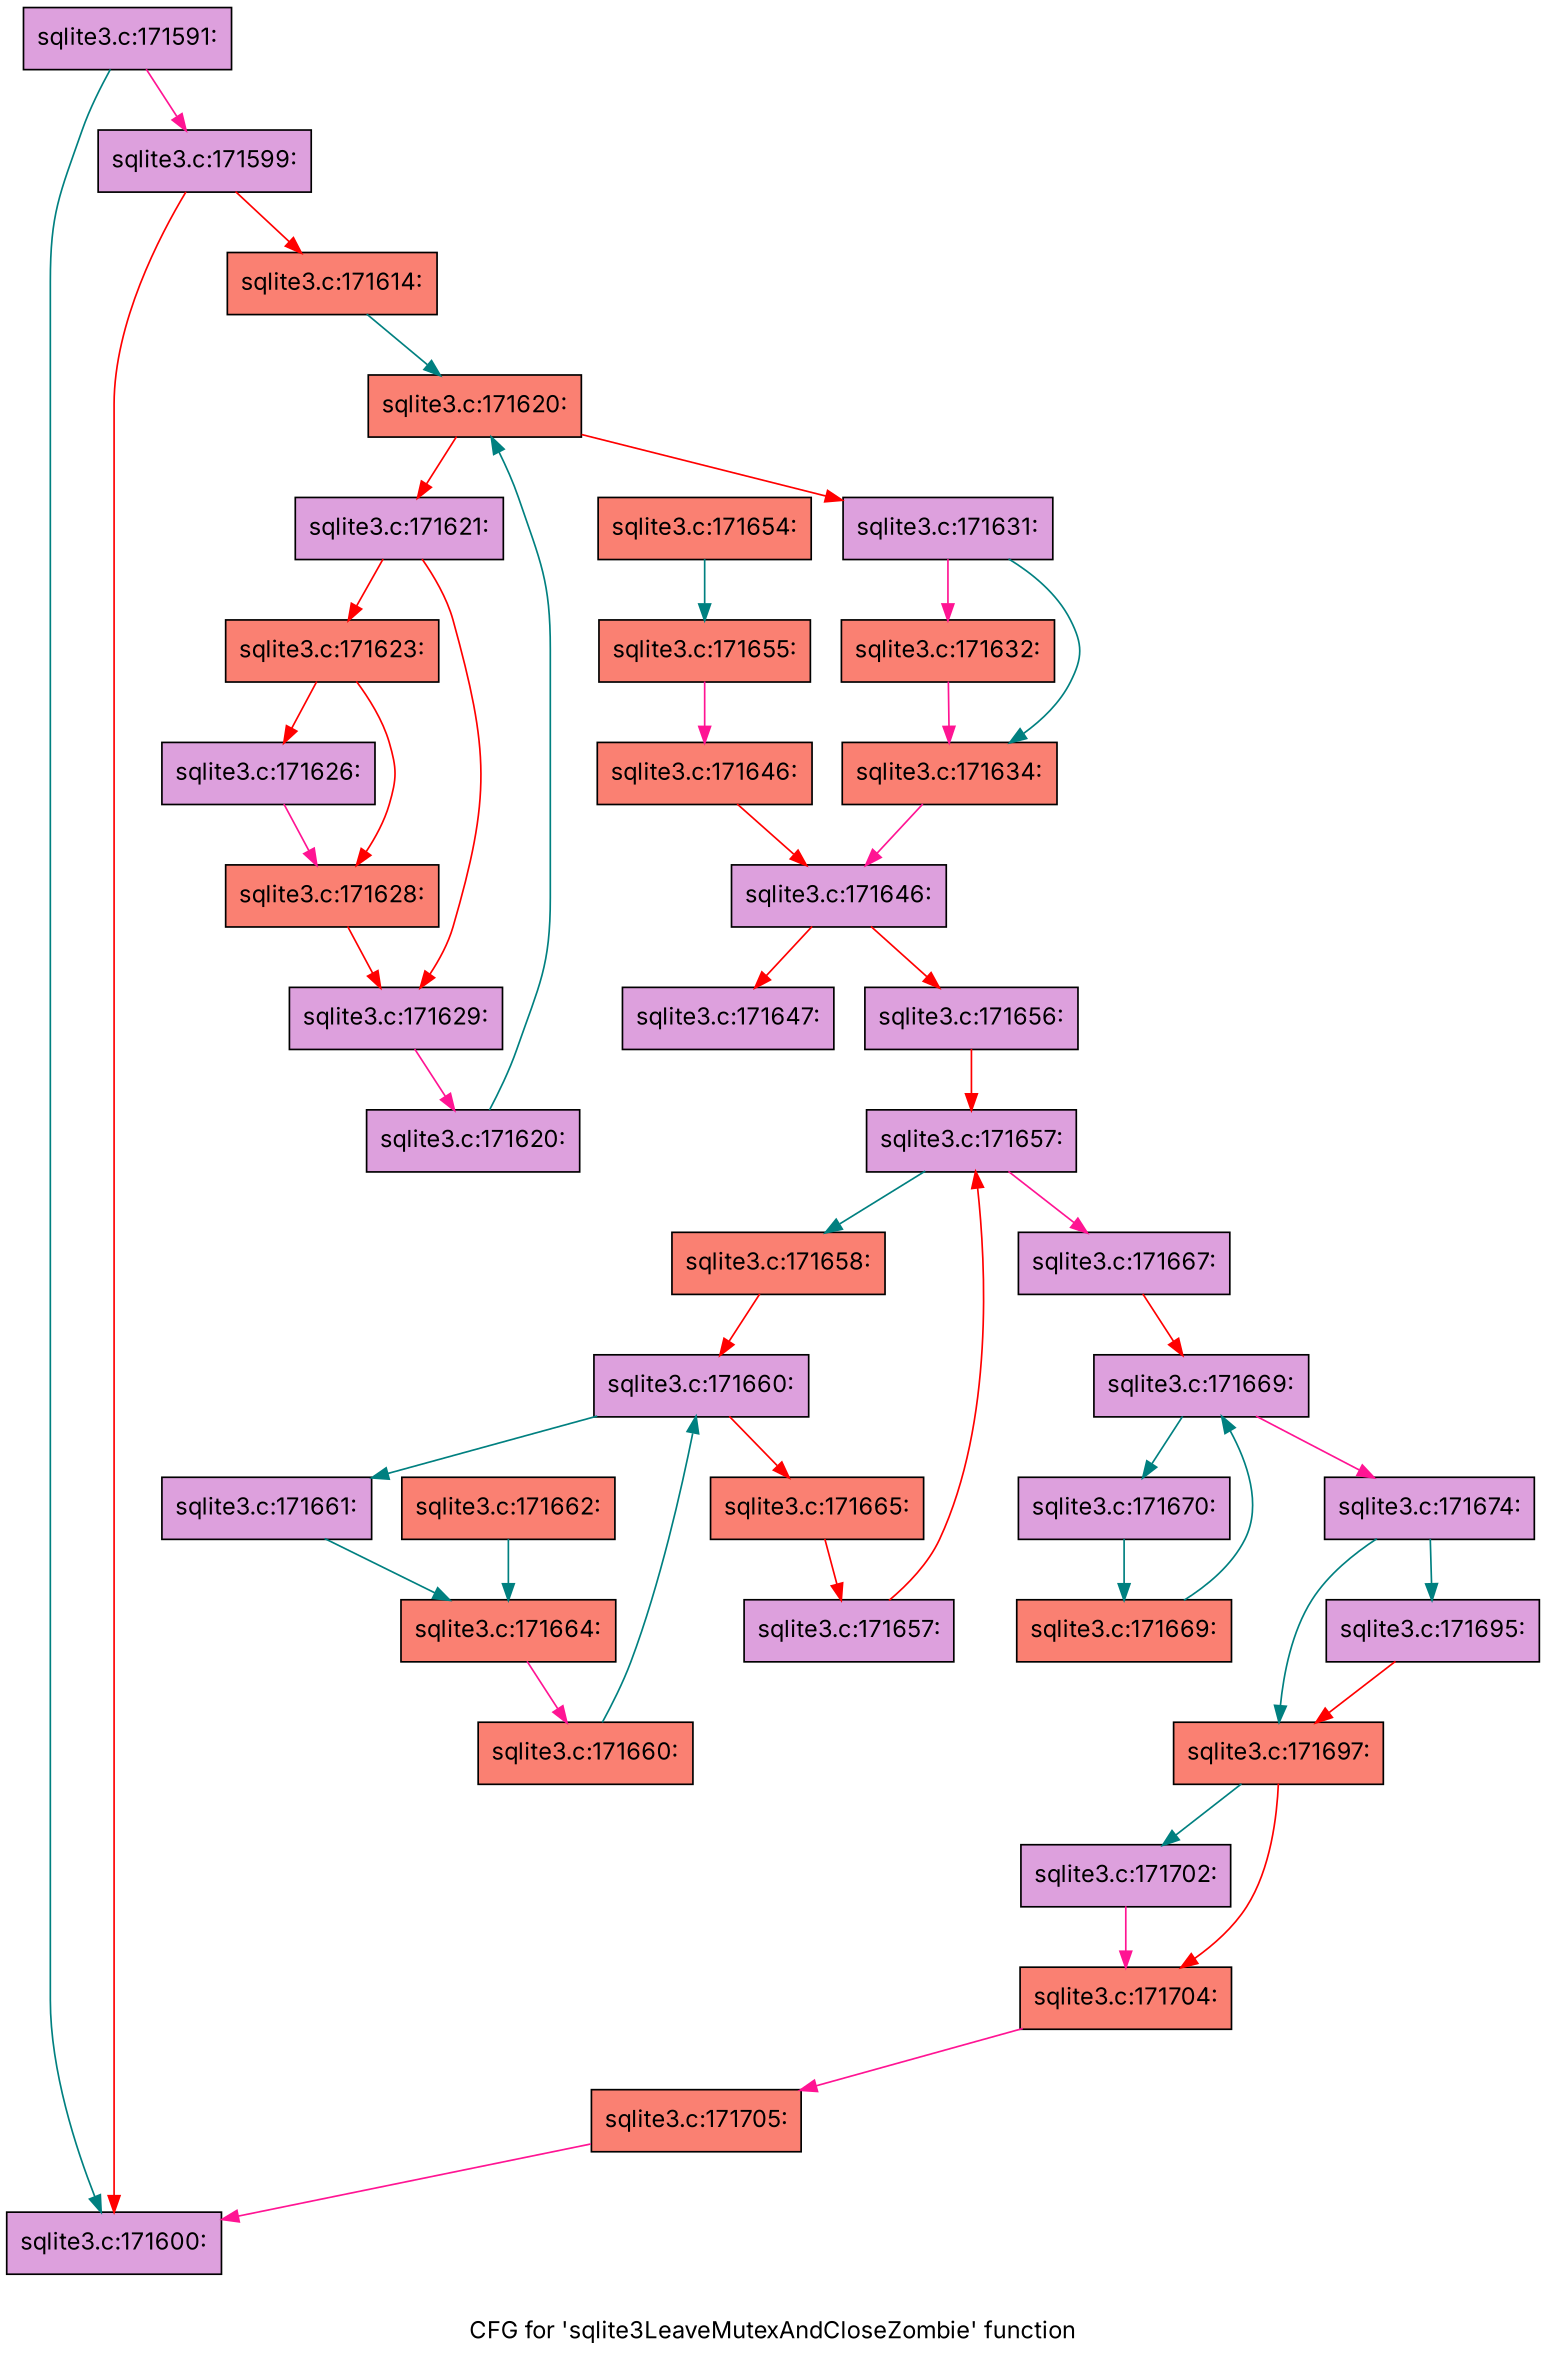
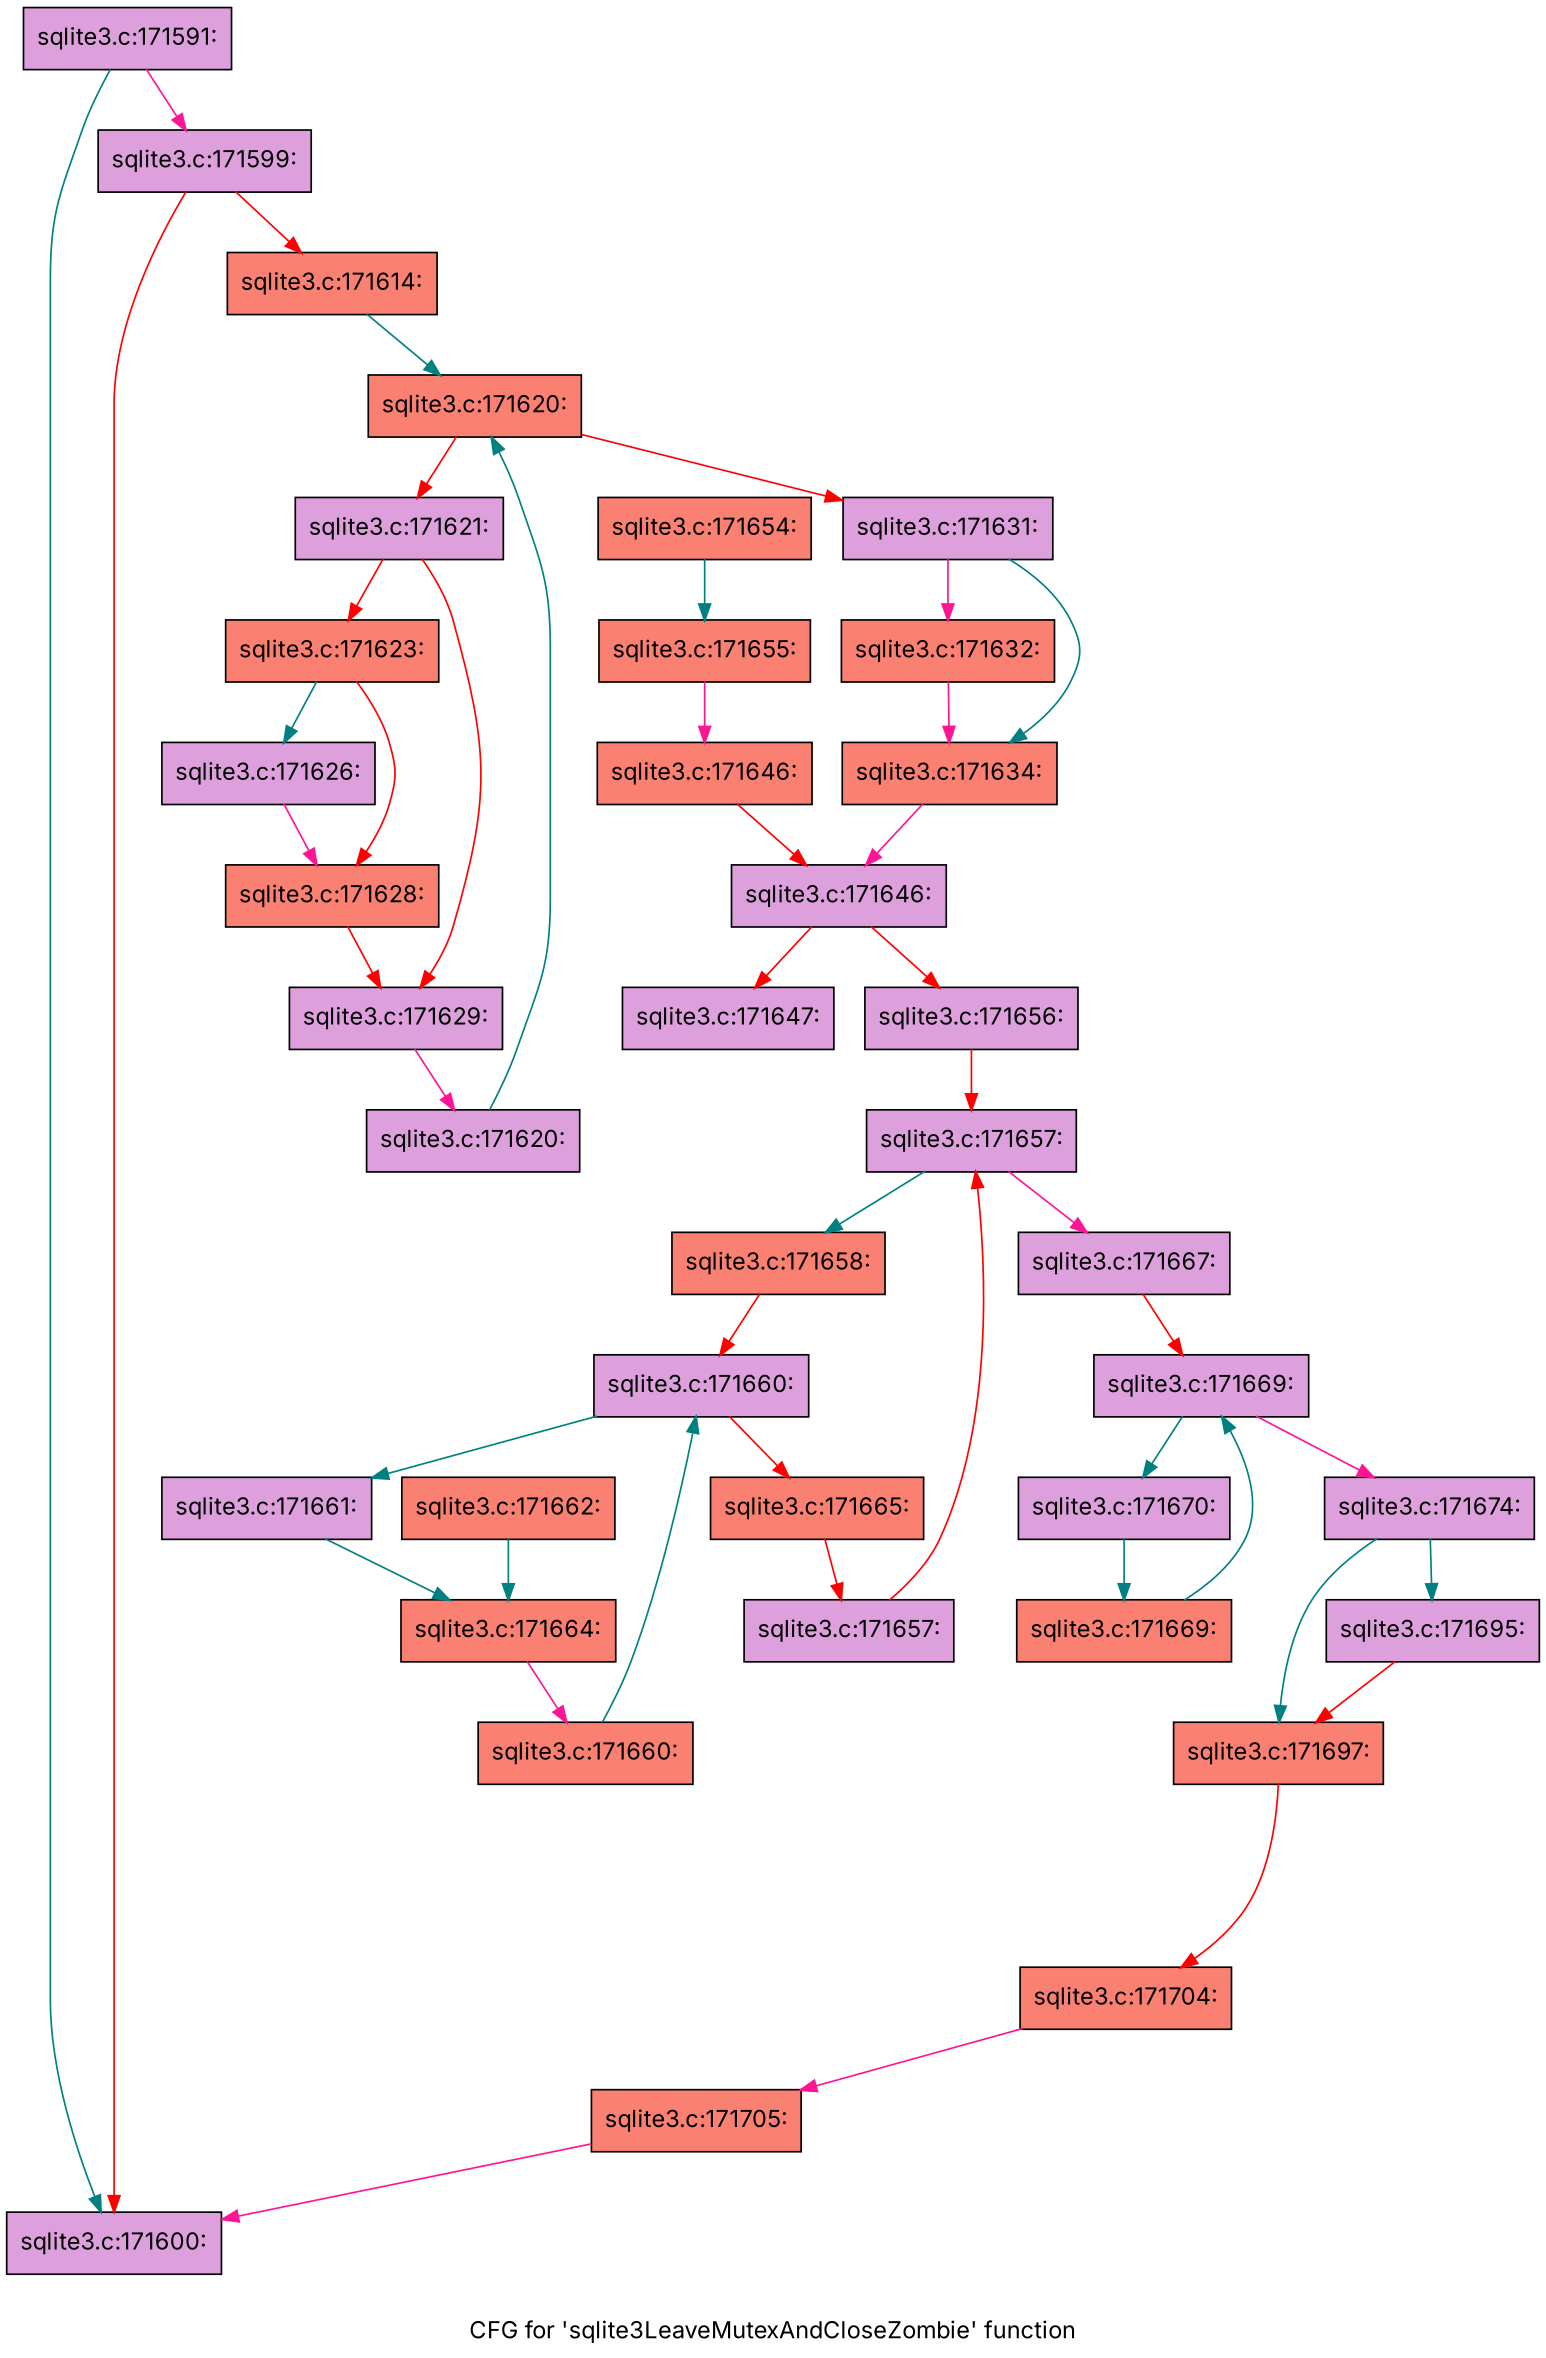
edge "sqlite3.c:171623:" -> "sqlite3.c:171626:": color red -> teal
node "sqlite3.c:171702:": removed
